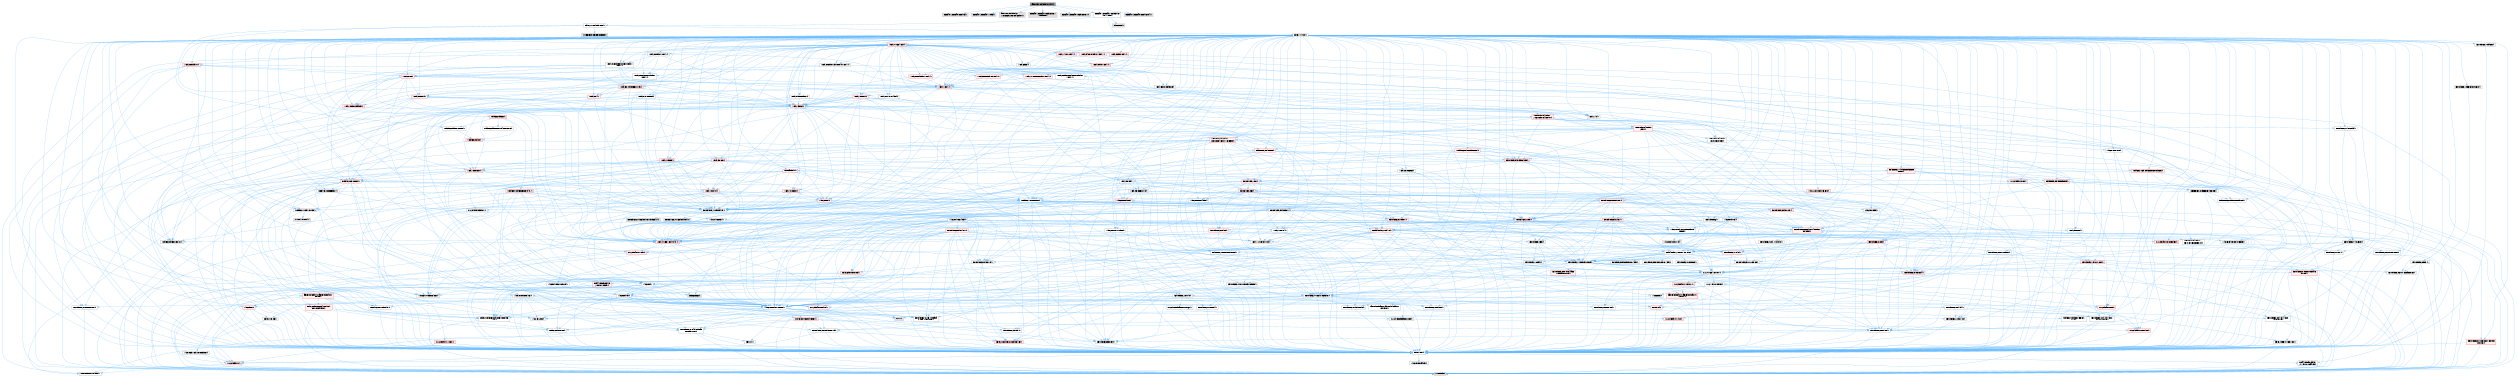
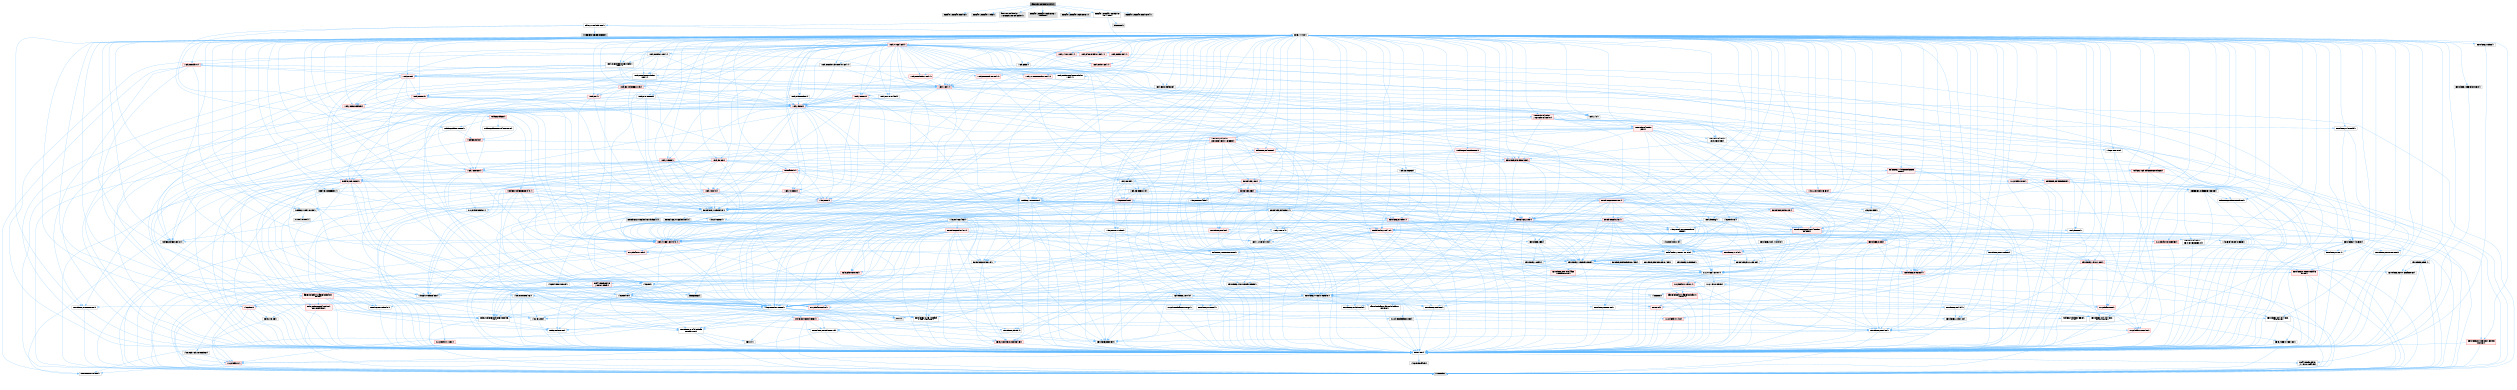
node "Templates/UObject.h": label "Templates/UObject.h" -> "Templates/IsClass.h"
